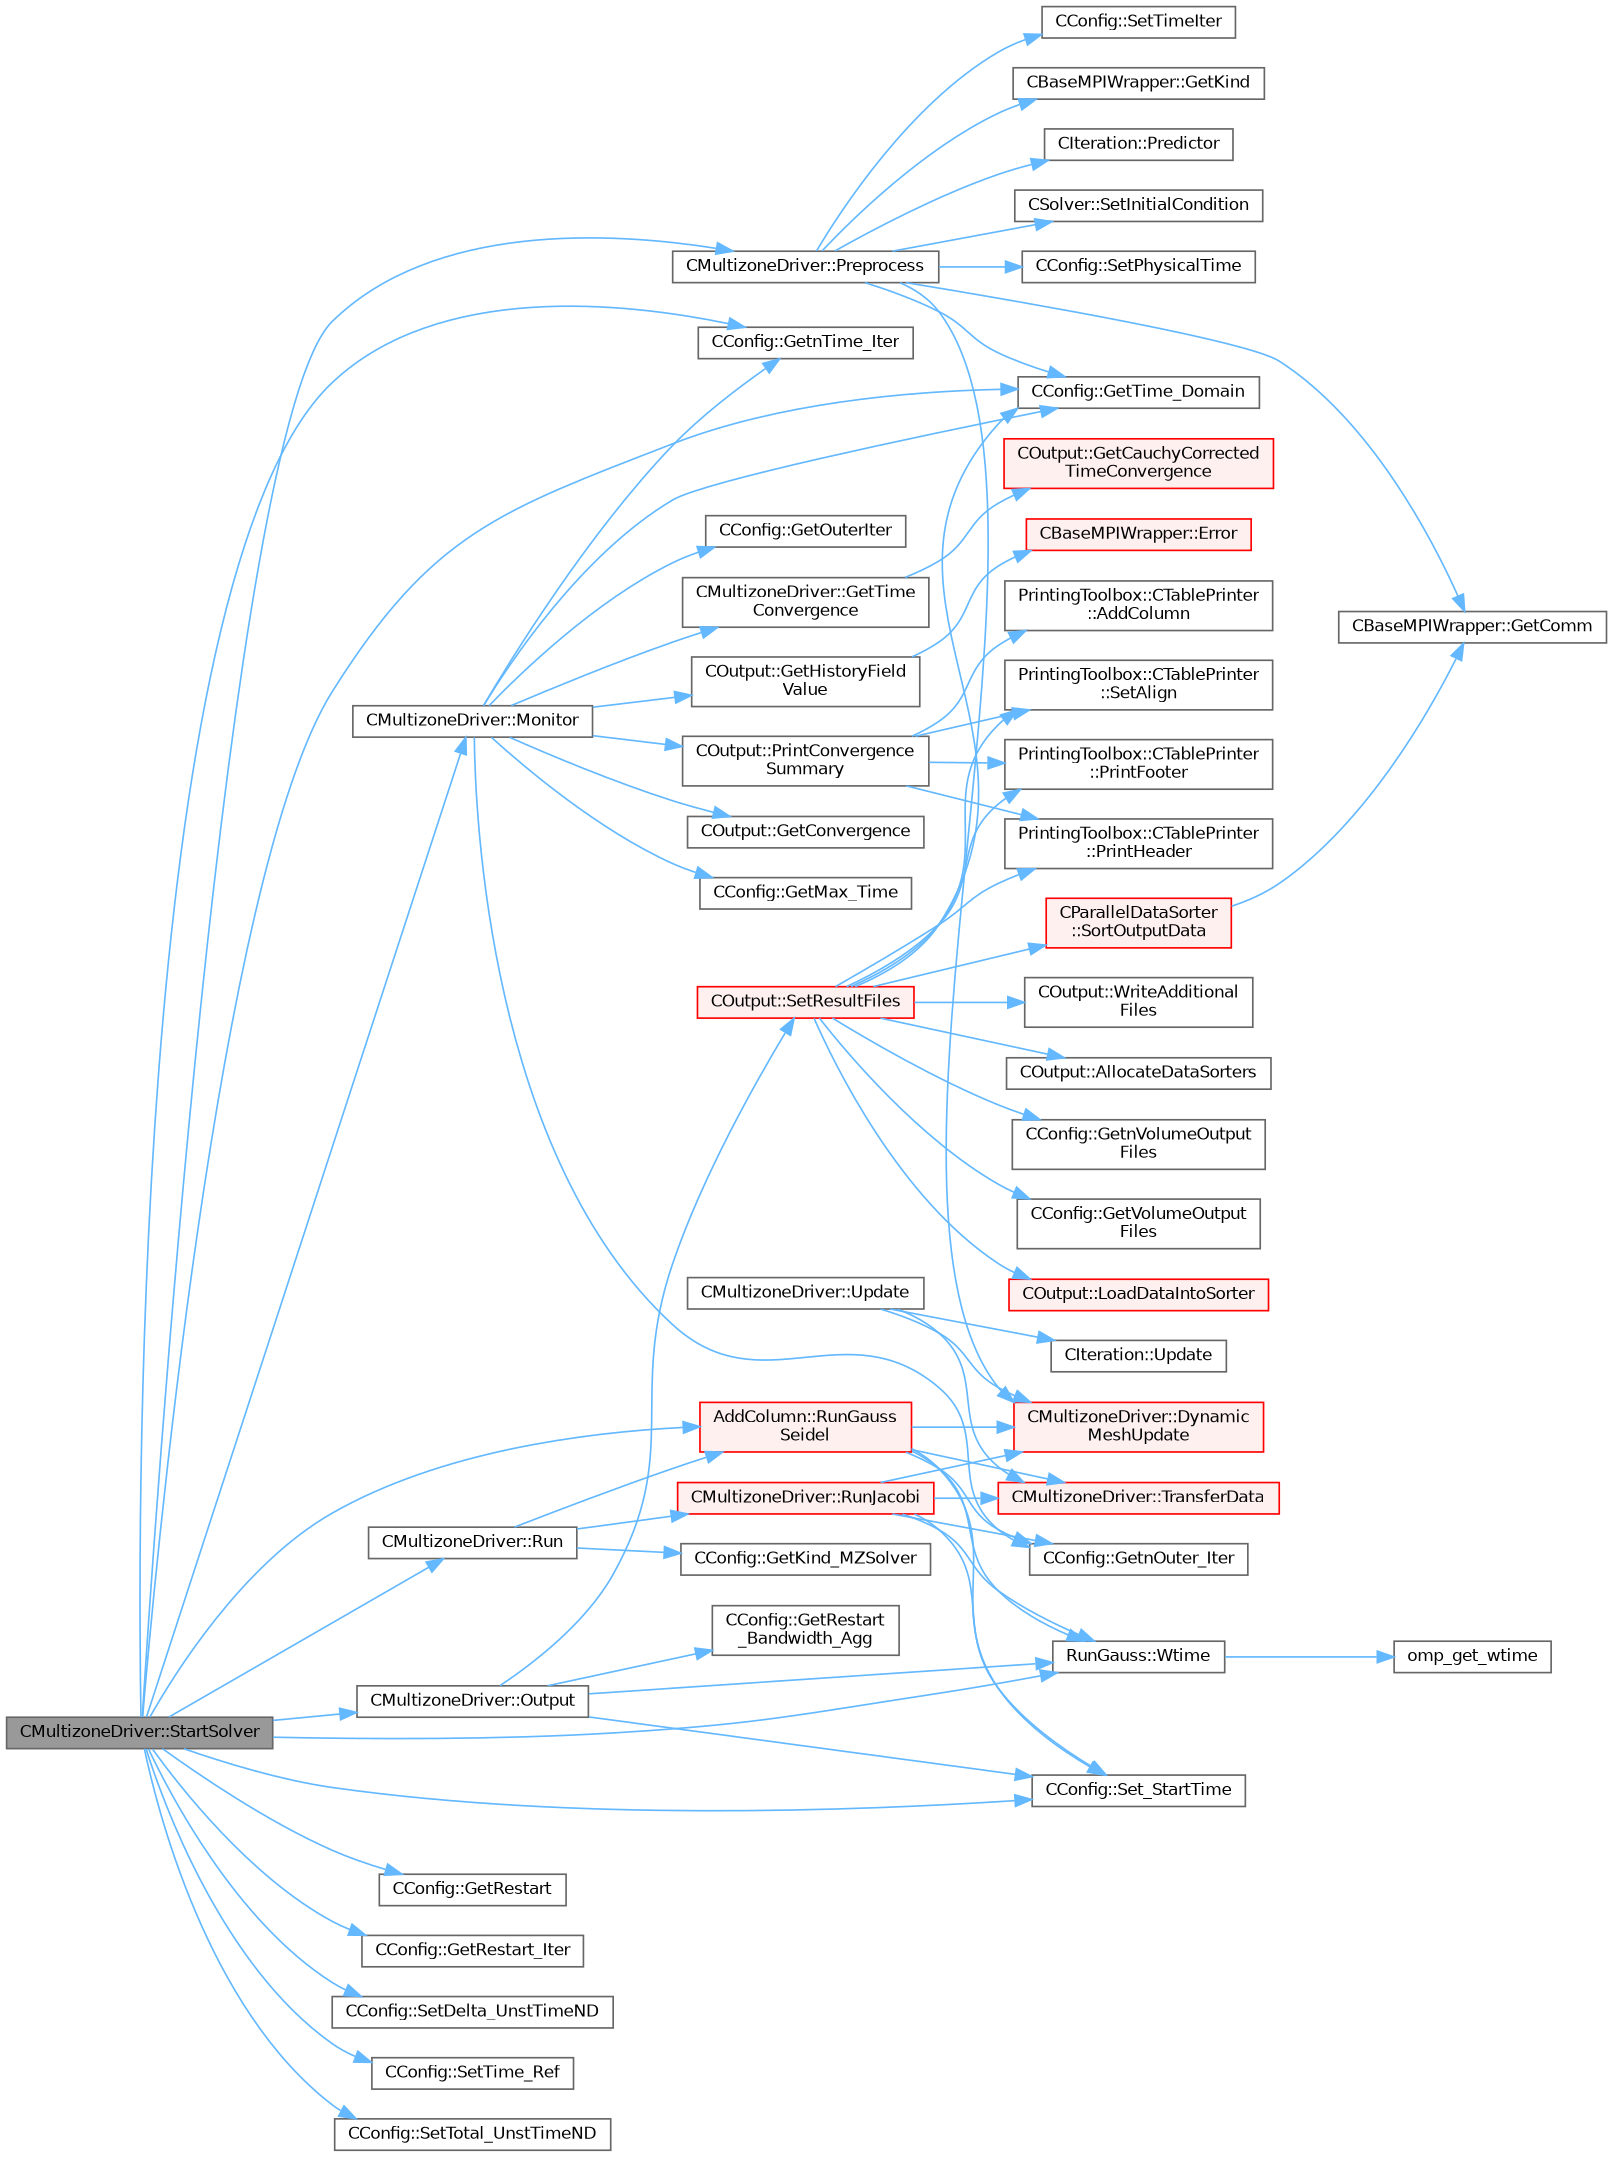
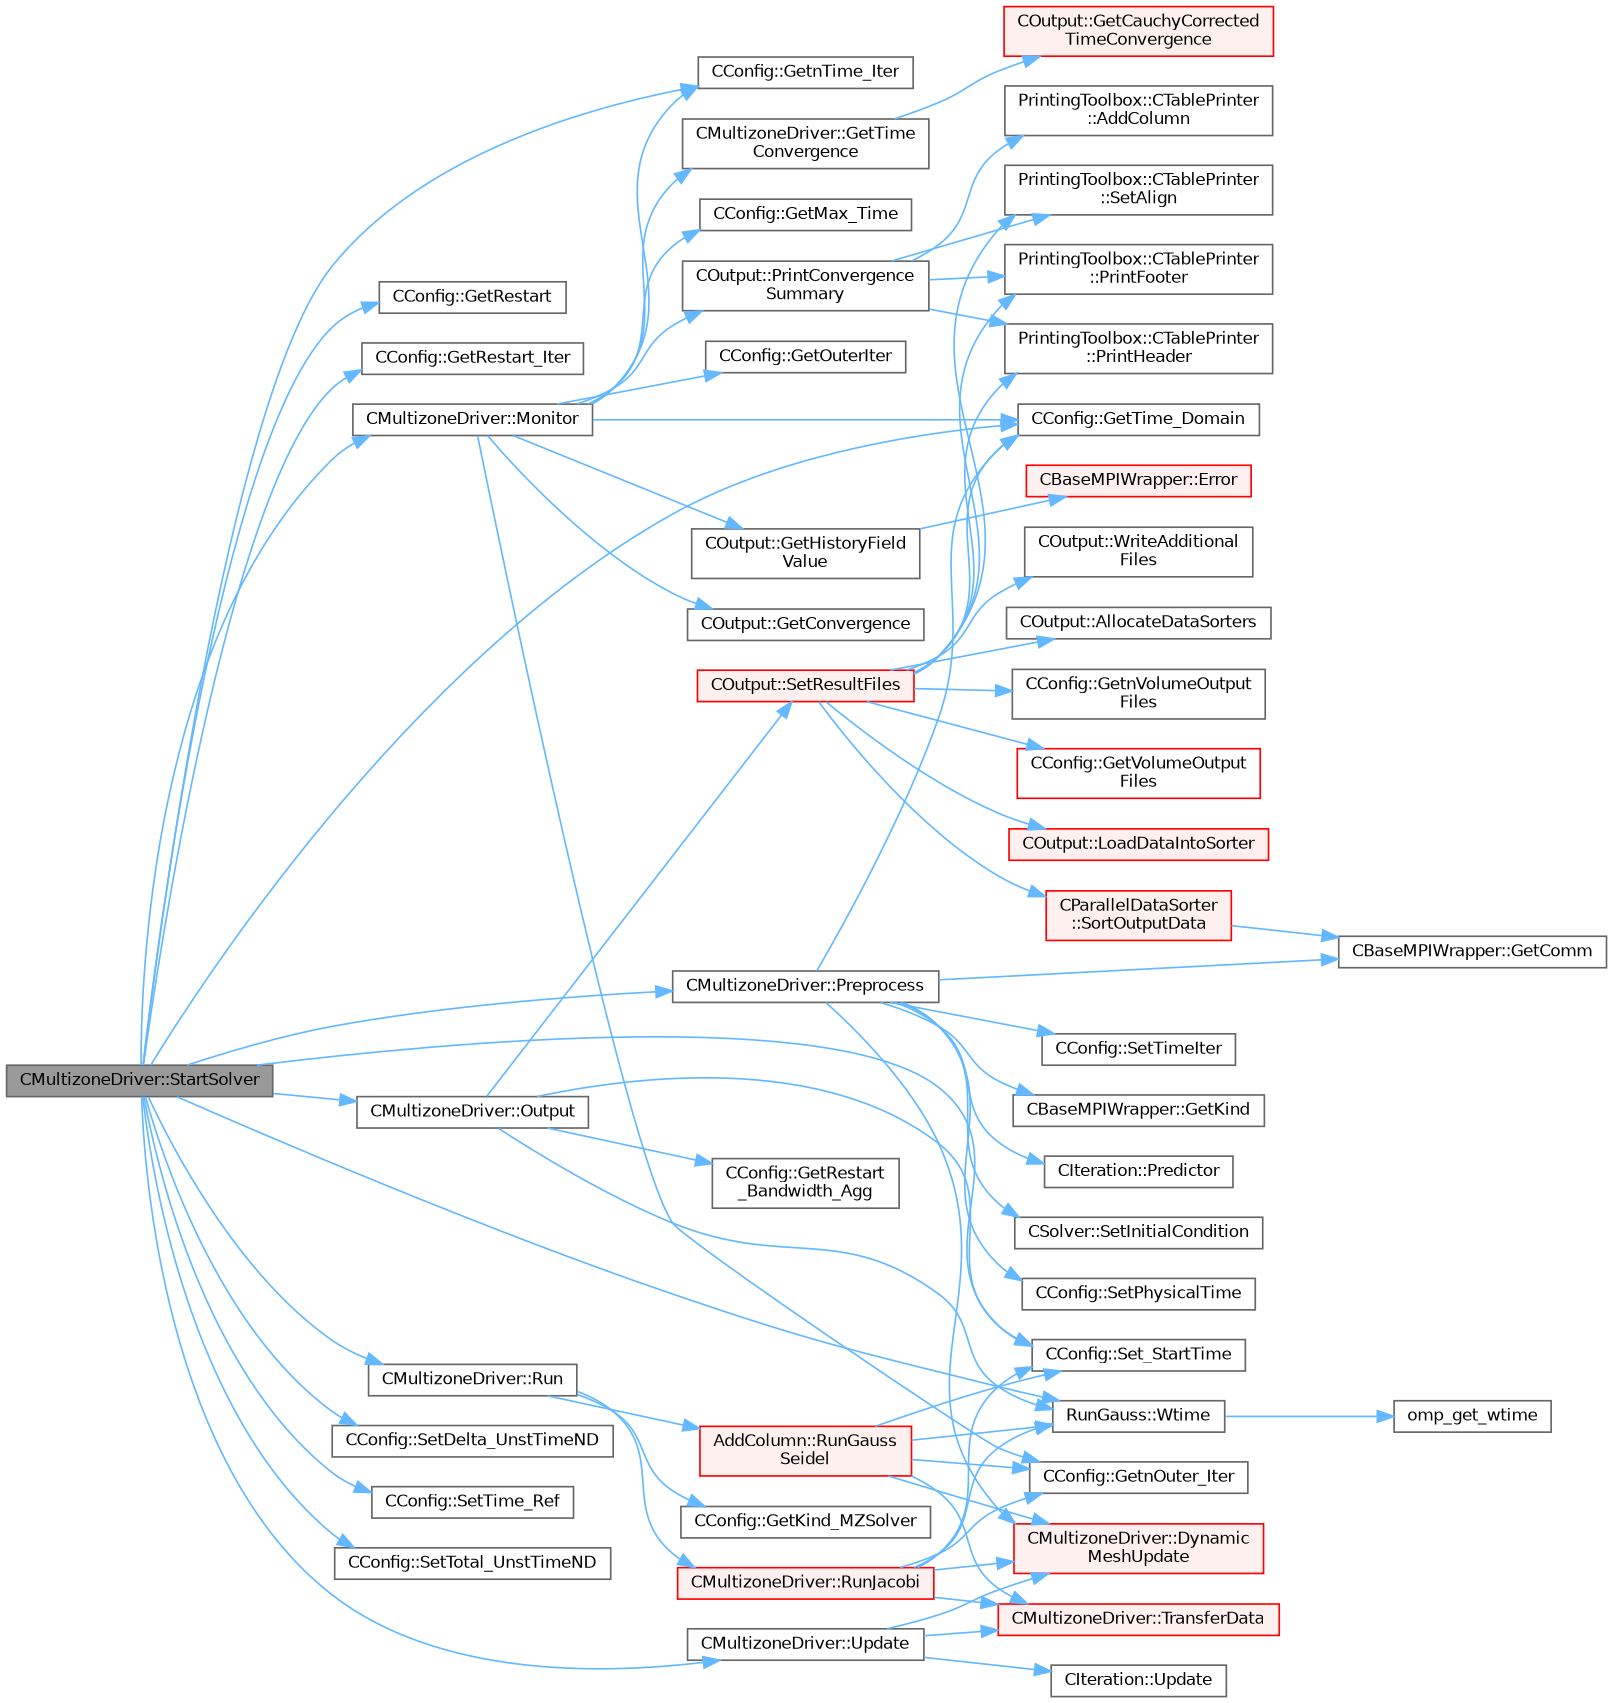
node "CConfig::GetVolumeOutput Files": color grey40 -> red
edge "CMultizoneDriver::StartSolver" -> "AddColumn::RunGauss Seidel": now "CMultizoneDriver::StartSolver" -> "CMultizoneDriver::Update"
